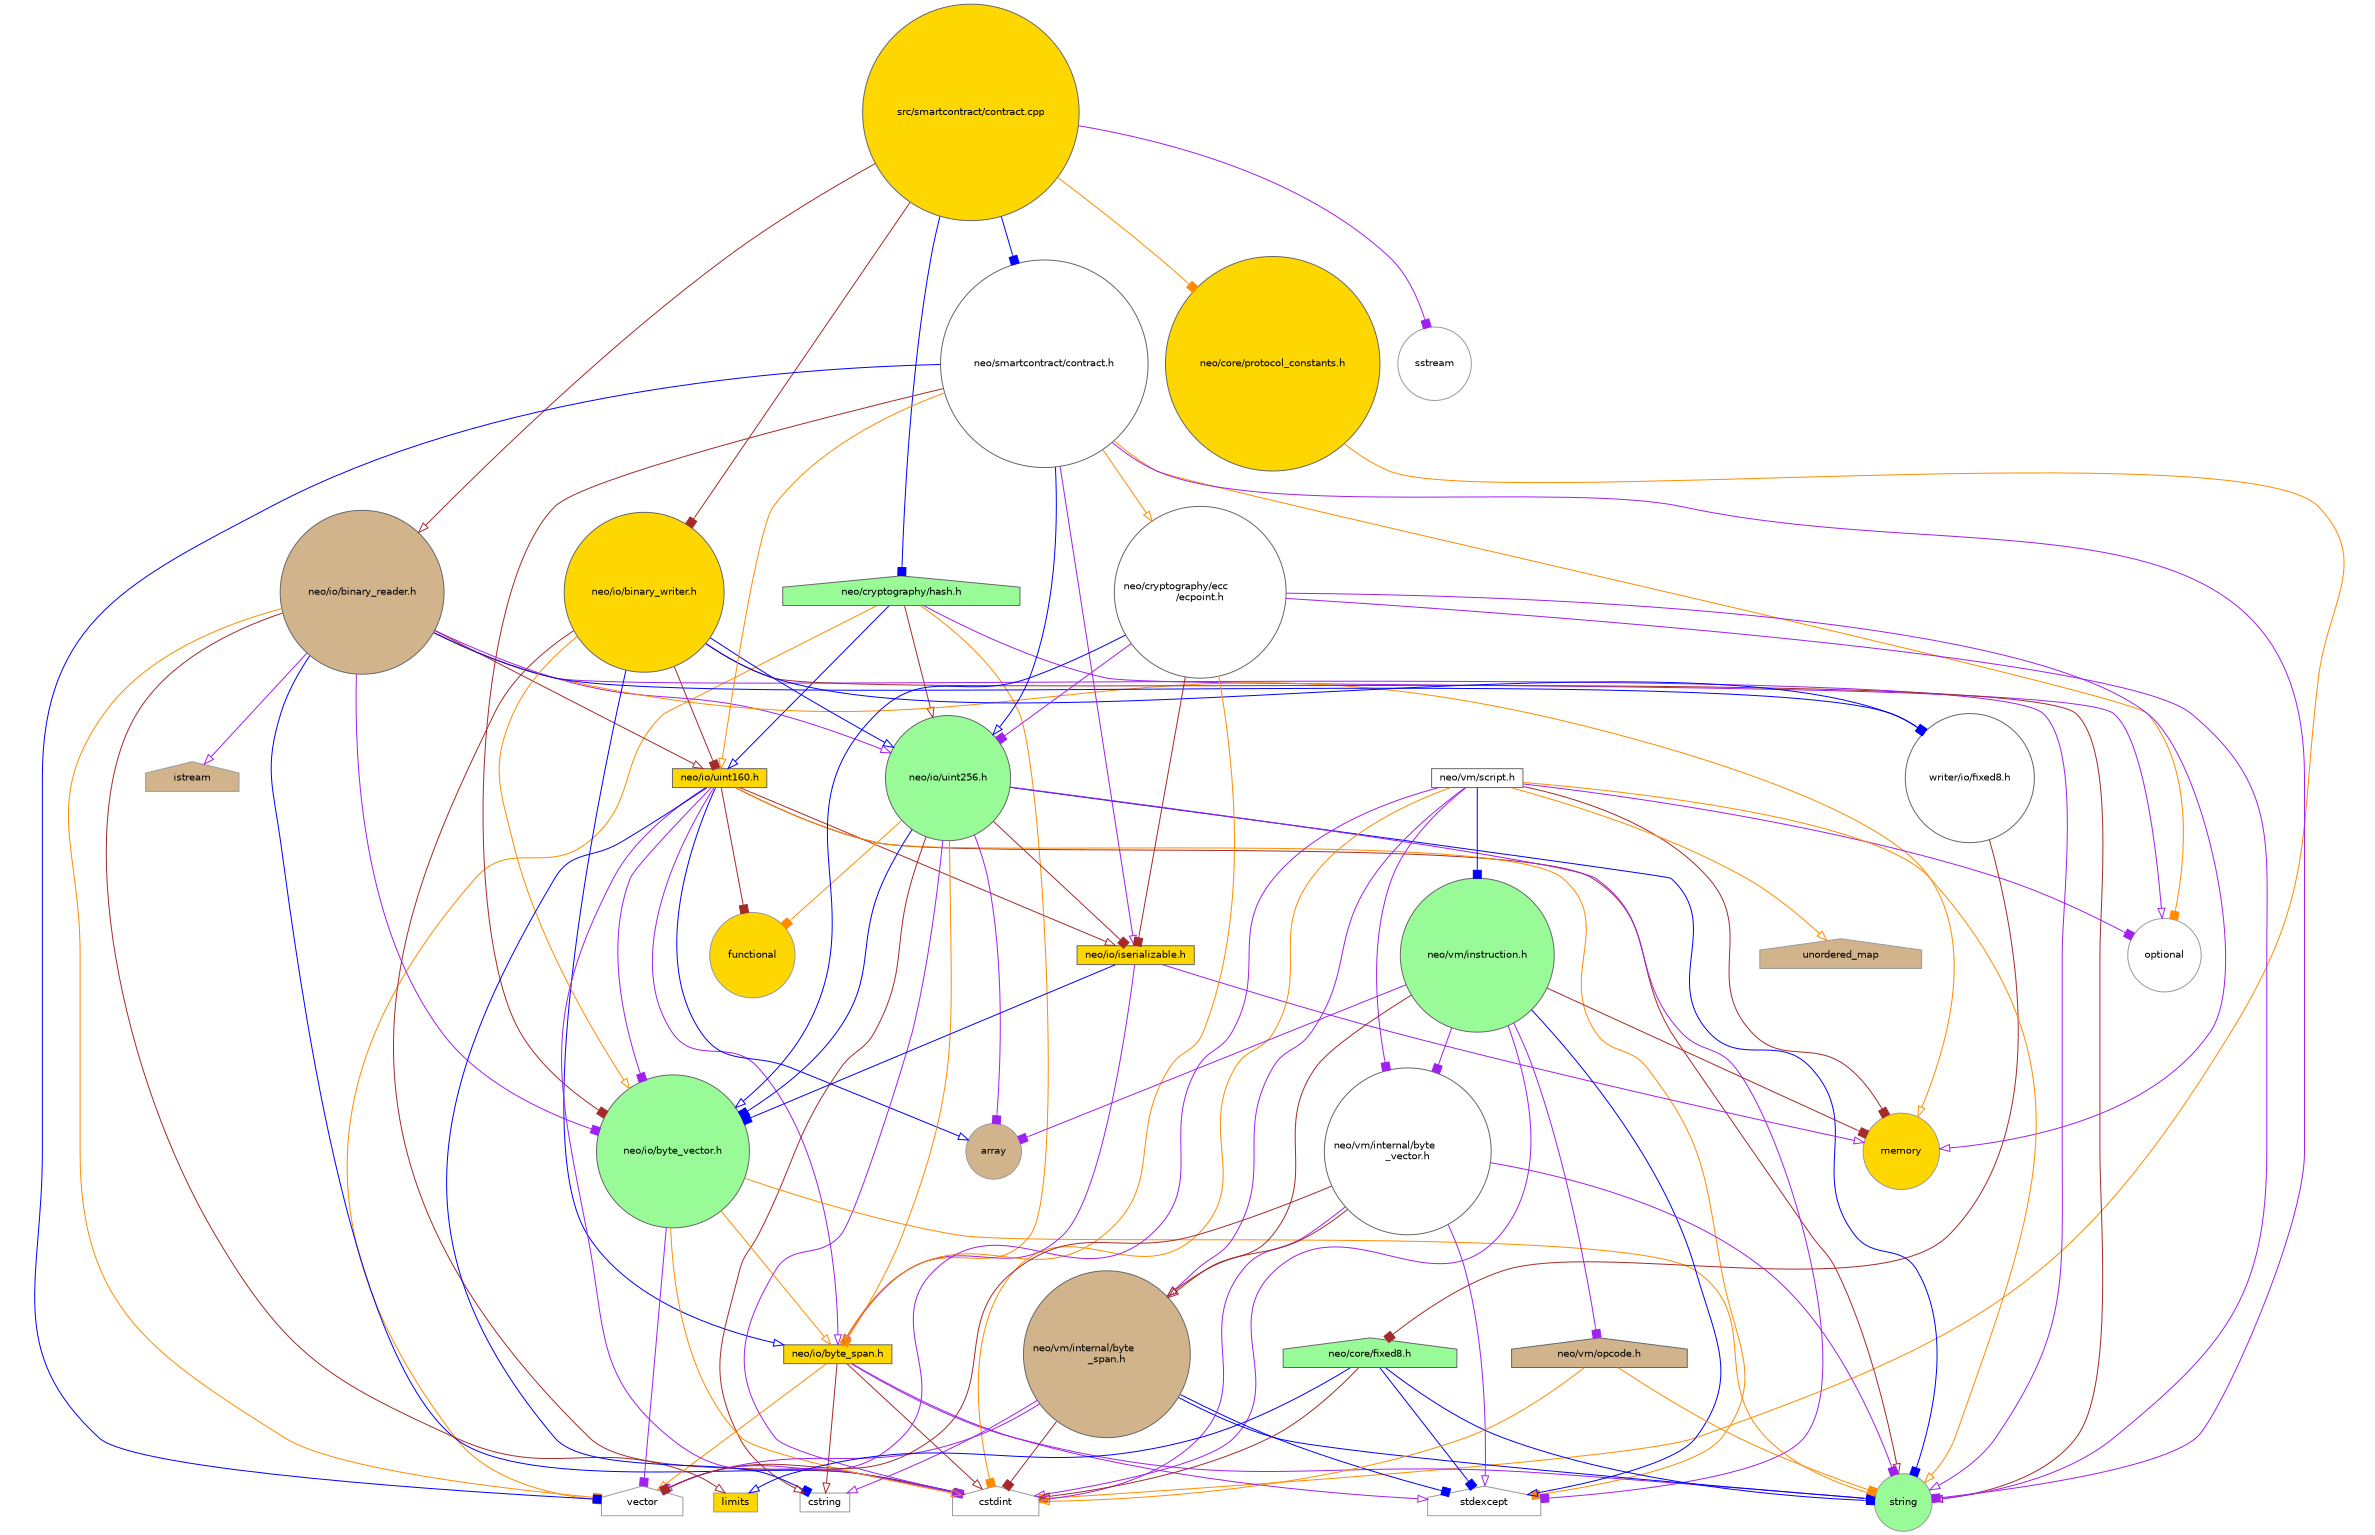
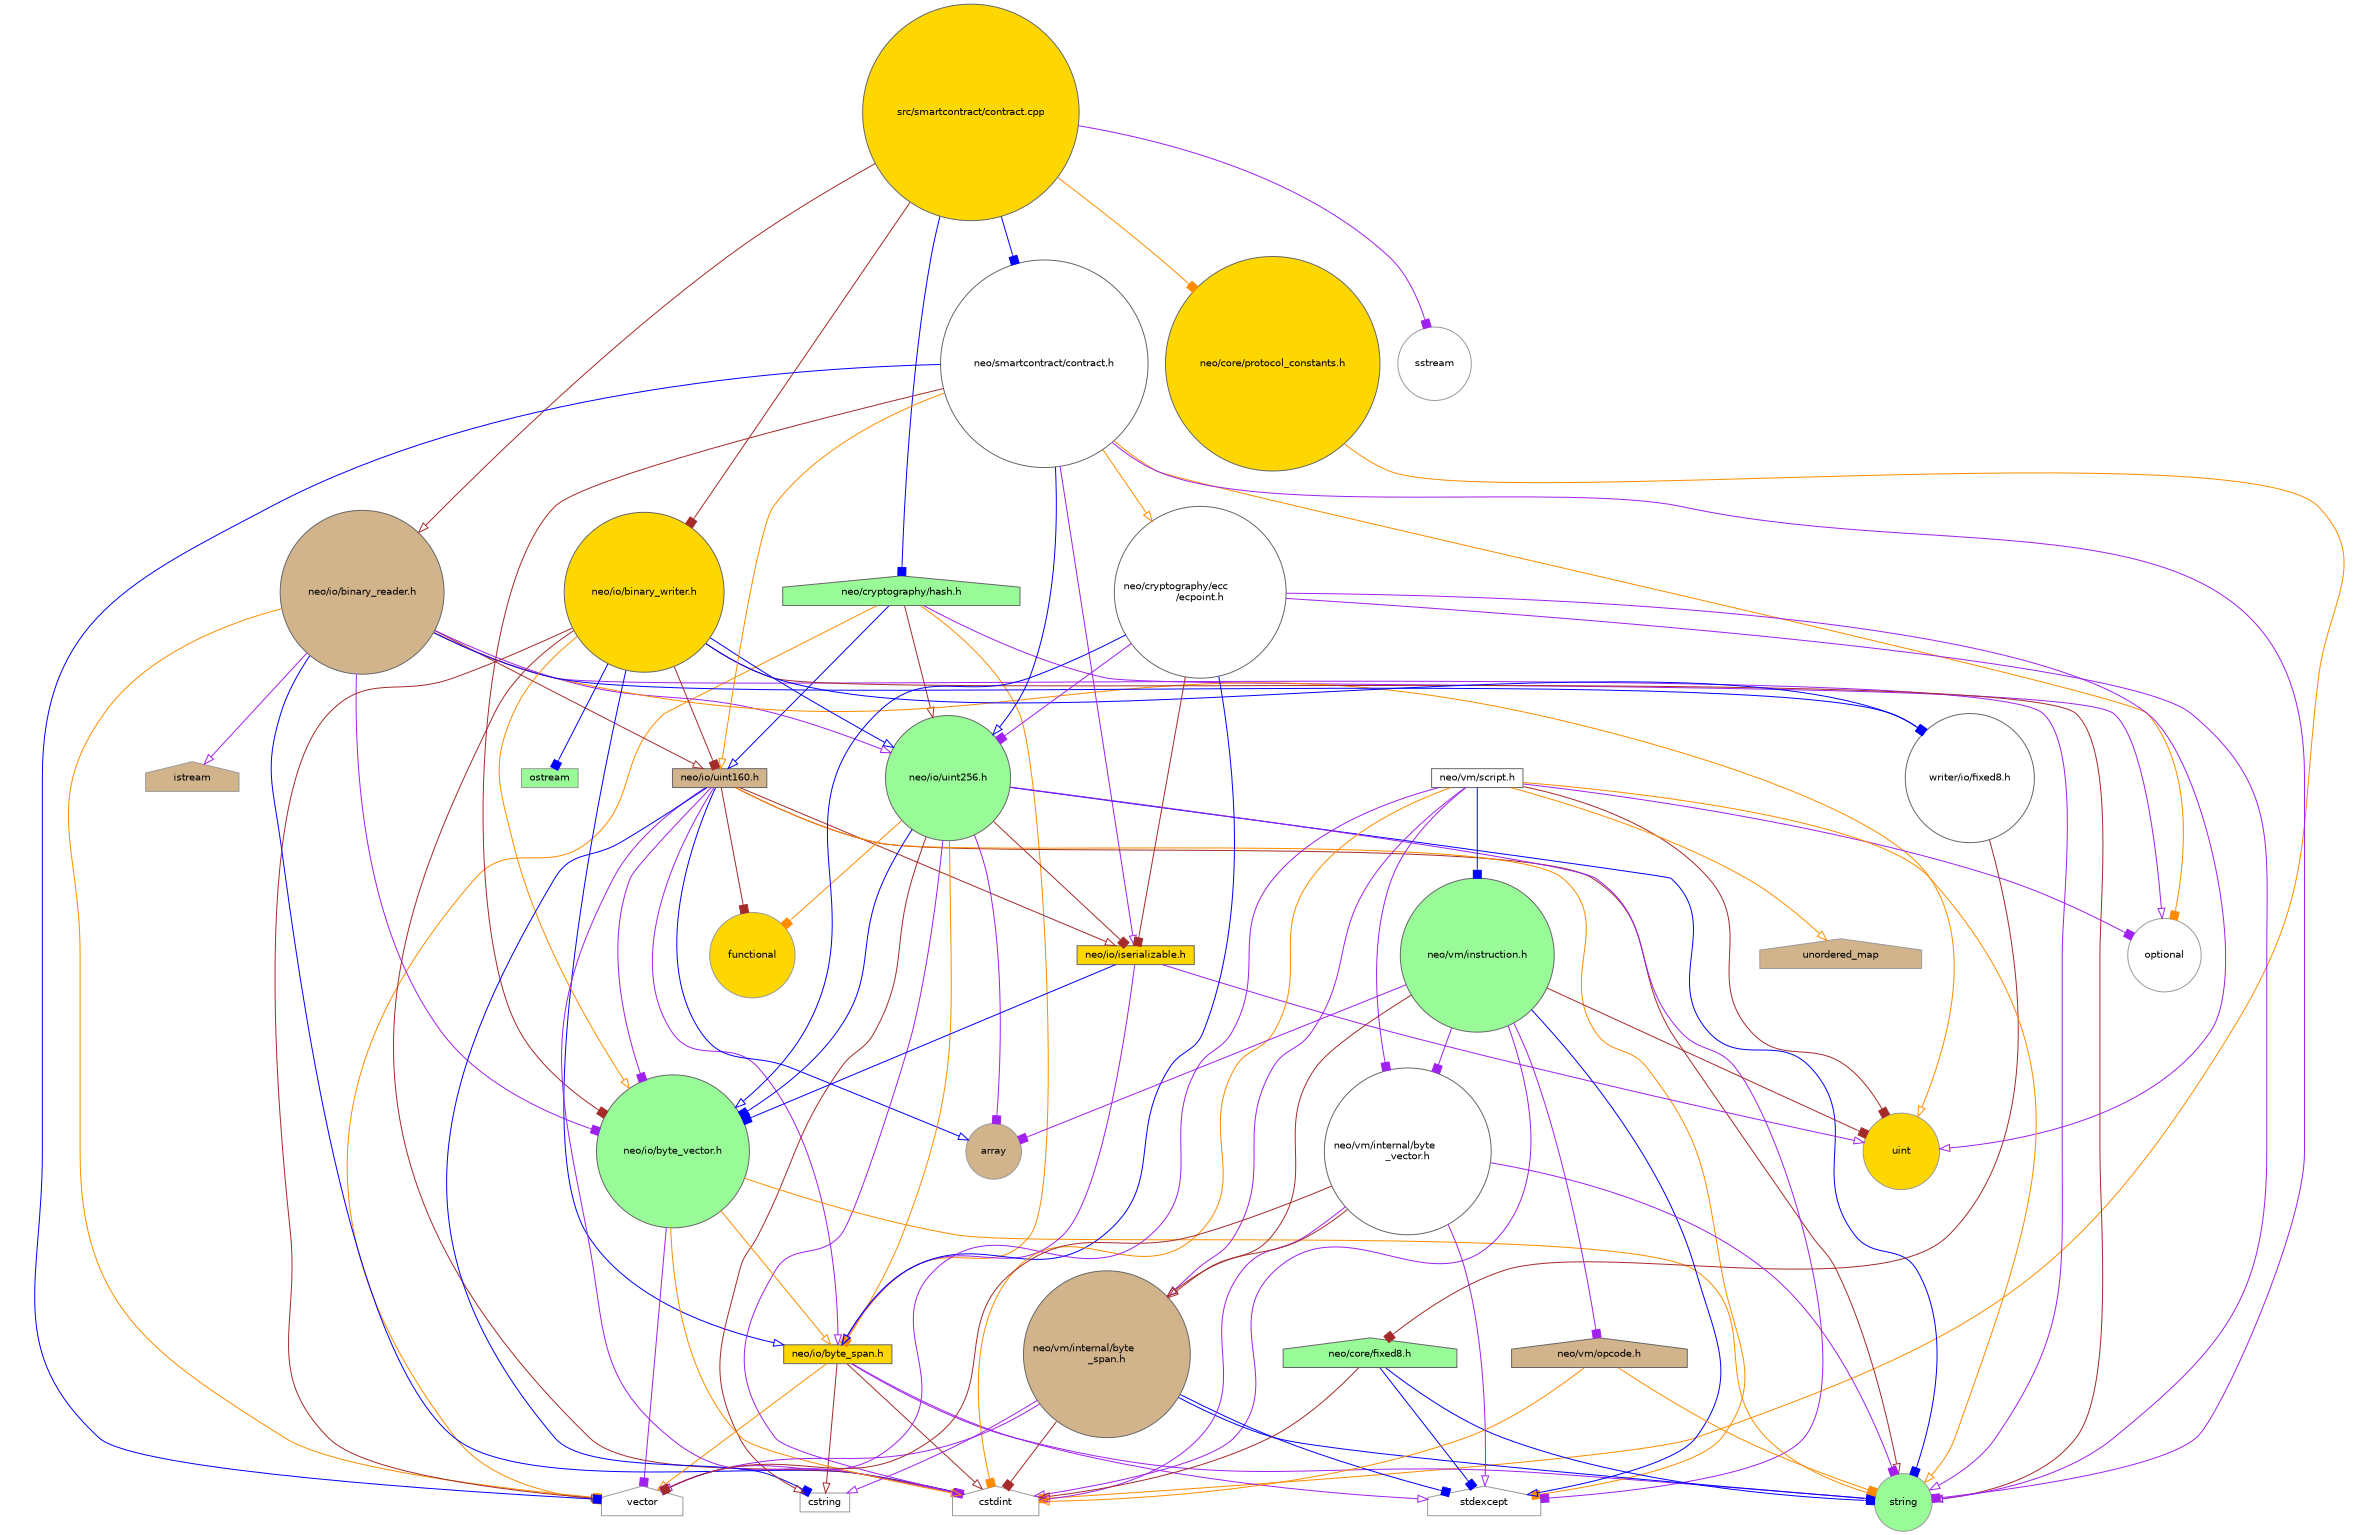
node "ostream": added
node "neo/io/uint160.h": fillcolor gold -> tan
edge "neo/io/binary_writer.h" -> "vector": added
edge "neo/cryptography/ecc /ecpoint.h" -> "neo/io/byte_span.h": color darkorange -> blue
node "memory": label "memory" -> "uint"
node "limits": removed
